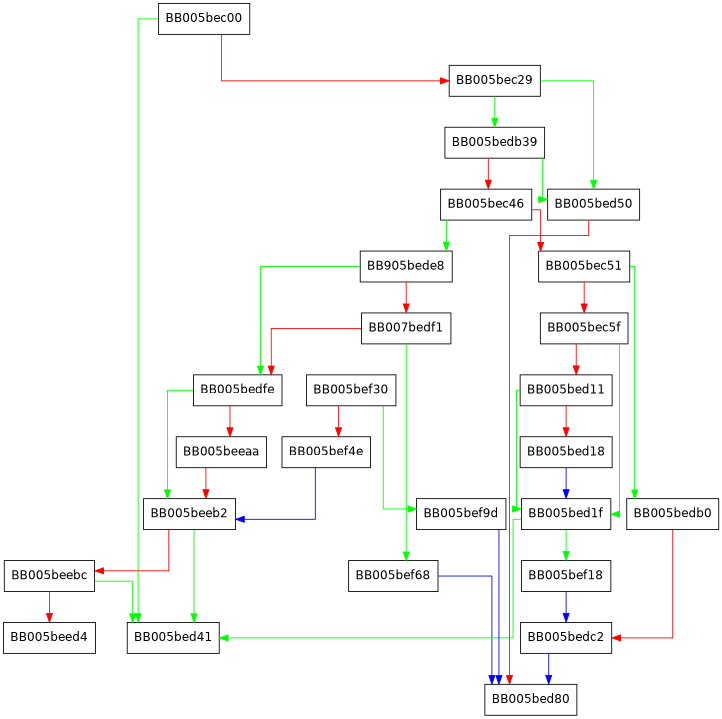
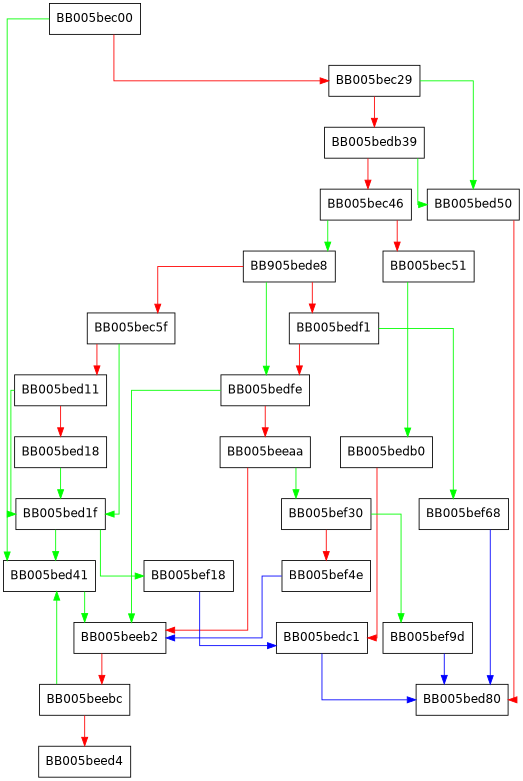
edge "BB005bec29" -> "BB005bedb39": color green -> red
edge "BB005bec51" -> "BB005bec5f": now "BB905bede8" -> "BB005bec5f"
node "BB007bedf1": label "BB007bedf1" -> "BB005bedf1"
edge "BB005beeaa" -> "BB005bef30": added
edge "BB005bed18" -> "BB005bed1f": color blue -> green
edge "BB005beeb2" -> "BB005bed41": reversed
node "BB005bedc2": label "BB005bedc2" -> "BB005bedc1"
